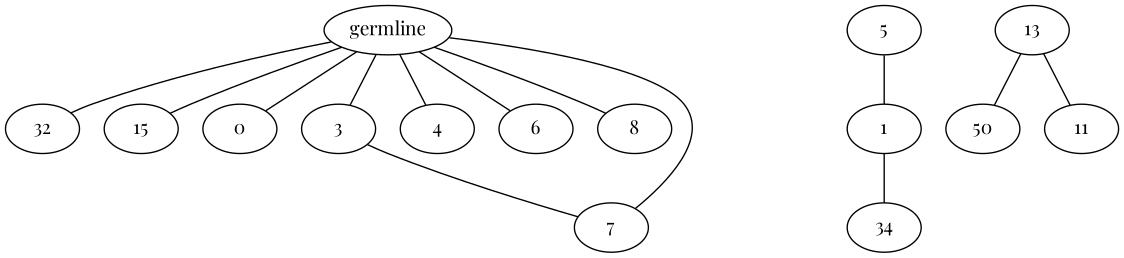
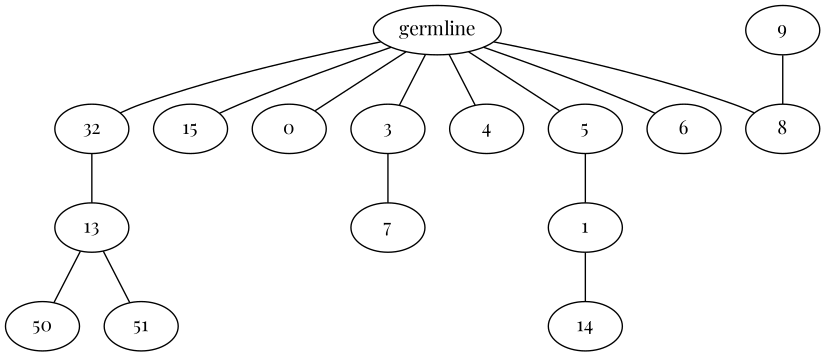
node "9": added
edge "germline" -- "7": now "germline" -- "5"
node "11": label "11" -> "51"
edge "32" -- "13": added
node "34": label "34" -> "14"
